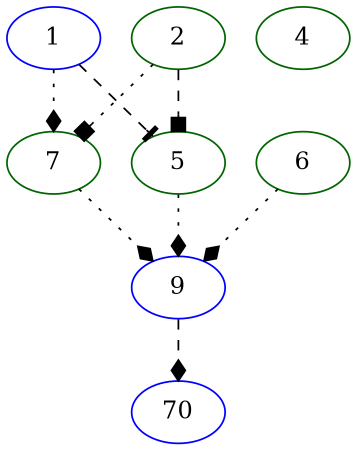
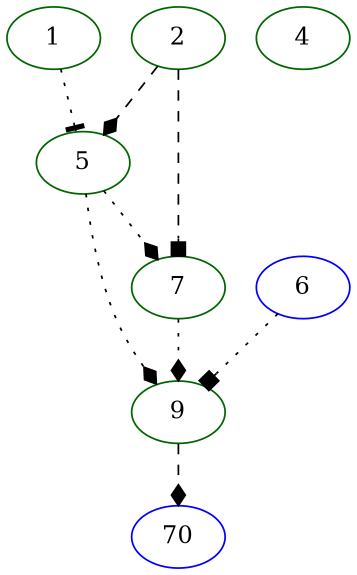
node "1": color blue -> darkgreen
edge "1" -> "7": now "5" -> "7"
edge "1" -> "5": style dashed -> dotted
edge "2" -> "5": arrowhead box -> diamond
edge "2" -> "7": style dotted -> dashed
node "6": color darkgreen -> blue
edge "6" -> "9": arrowhead diamond -> box
node "9": color blue -> darkgreen
